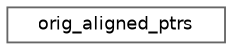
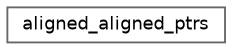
node "orig_aligned_ptrs": label "orig_aligned_ptrs" -> "aligned_aligned_ptrs"
